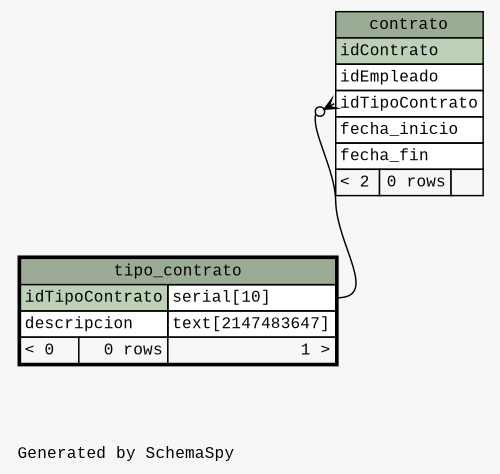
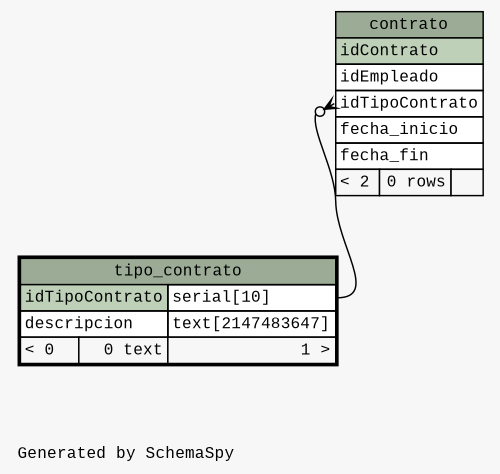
node "tipo_contrato": text "0 rows" -> "0 text"
